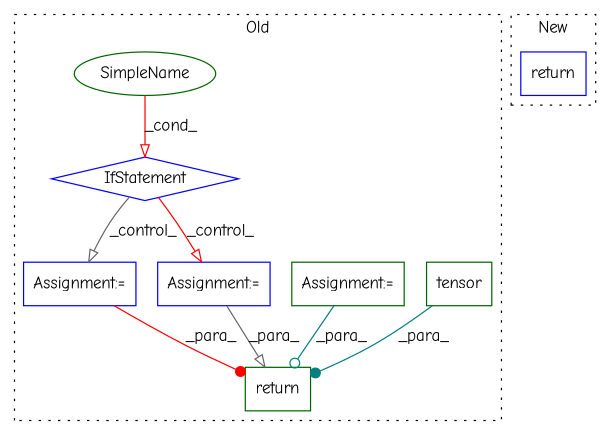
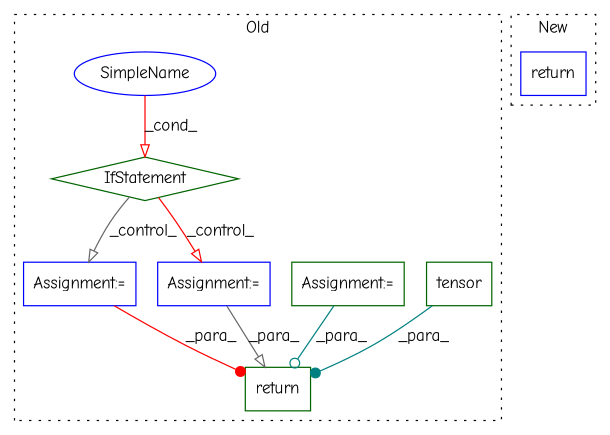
node "SimpleName": color darkgreen -> blue
node "IfStatement": color blue -> darkgreen
